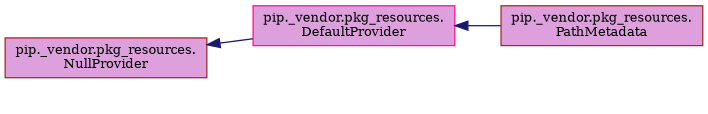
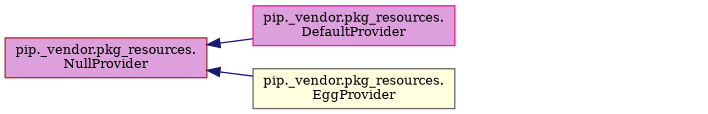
node "pip._vendor.pkg_resources. PathMetadata": removed
node "pip._vendor.pkg_resources. EggProvider": added
